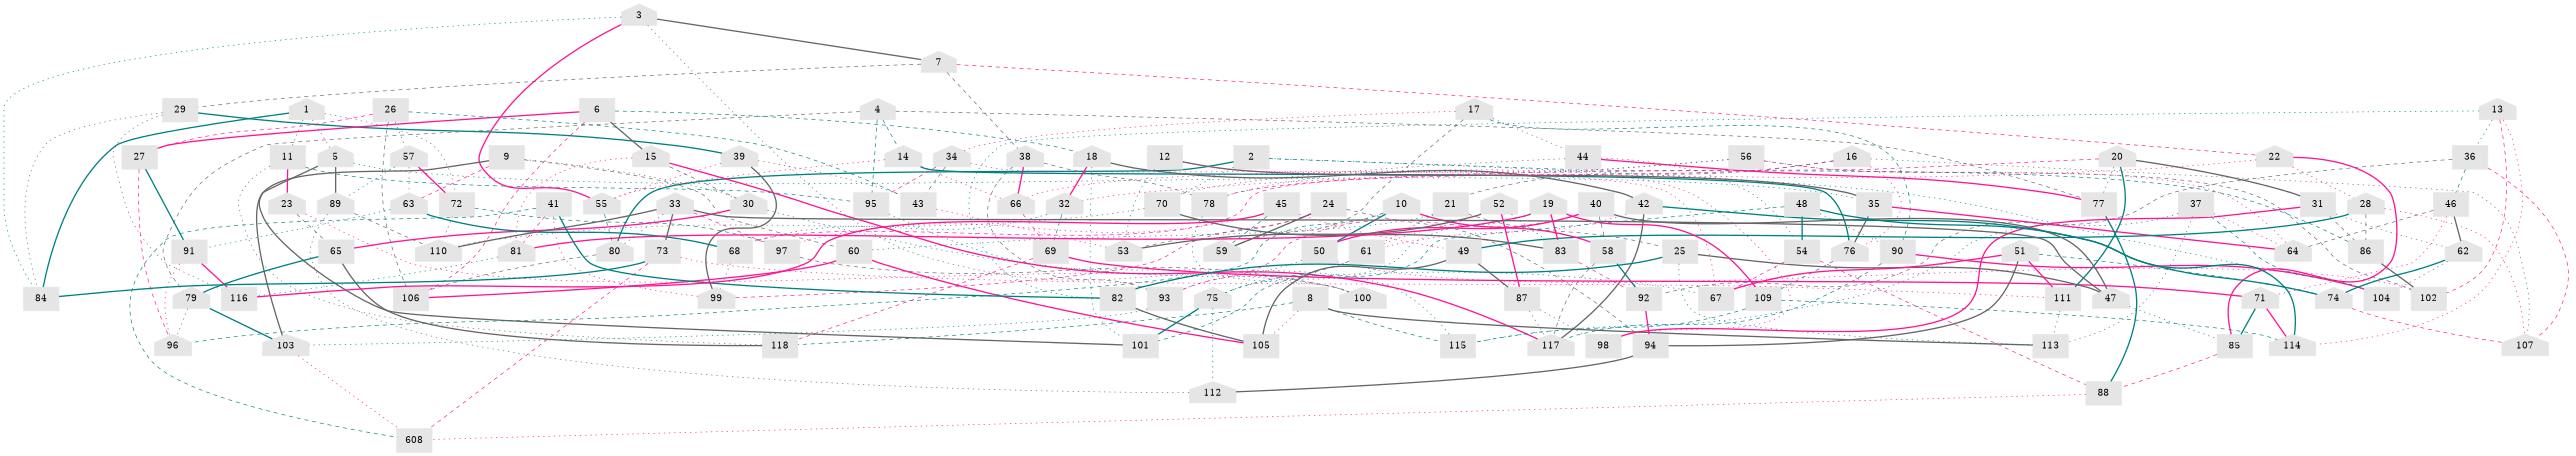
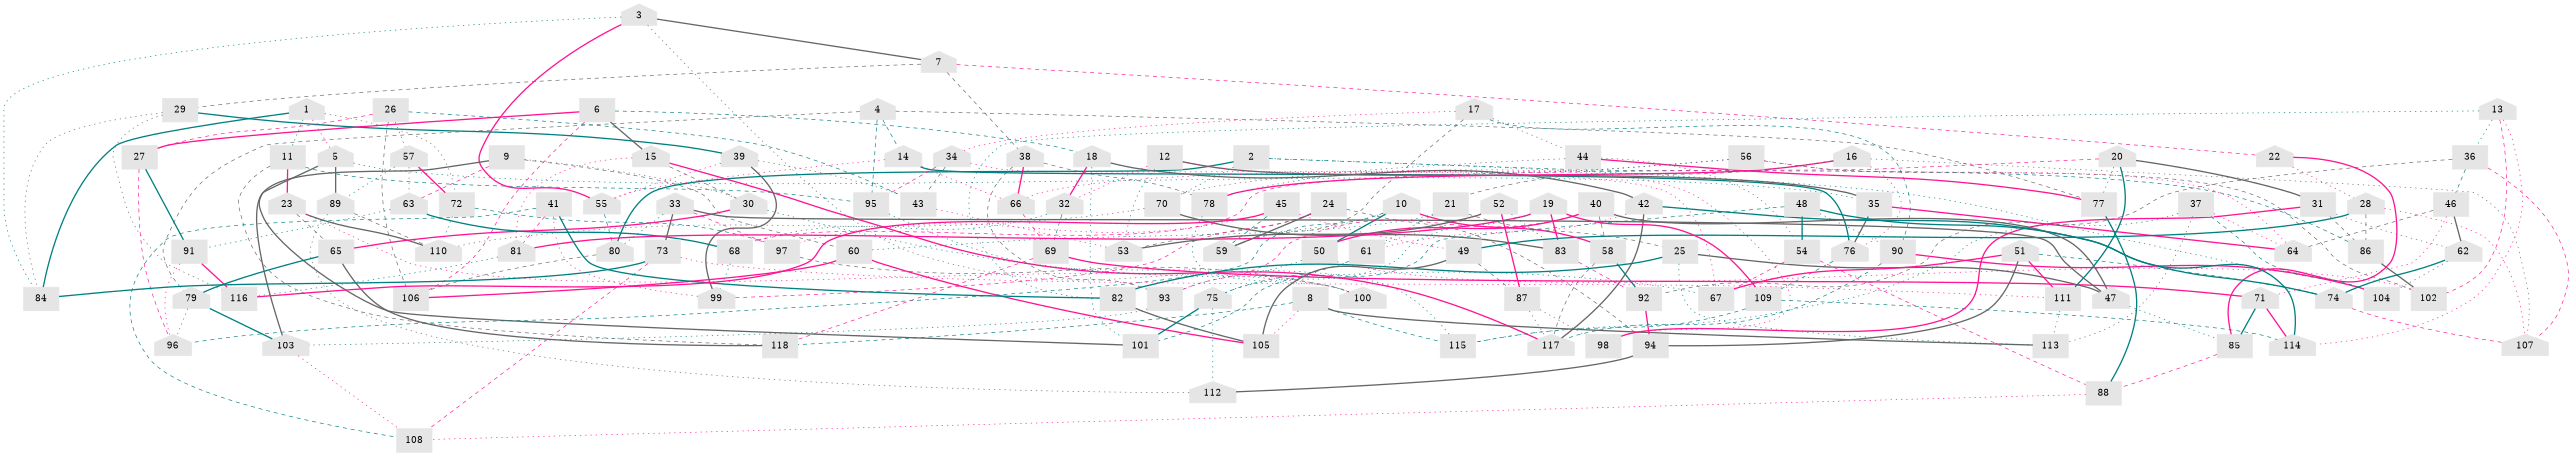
edge "16" -- "78": style dashed -> bold
edge "22" -- "32": now "12" -- "32"
edge "33" -- "110": now "23" -- "110"
edge "49" -- "87": style bold -> dashed
edge "11" -- "118": style dotted -> dashed
node "608": label "608" -> "108"
